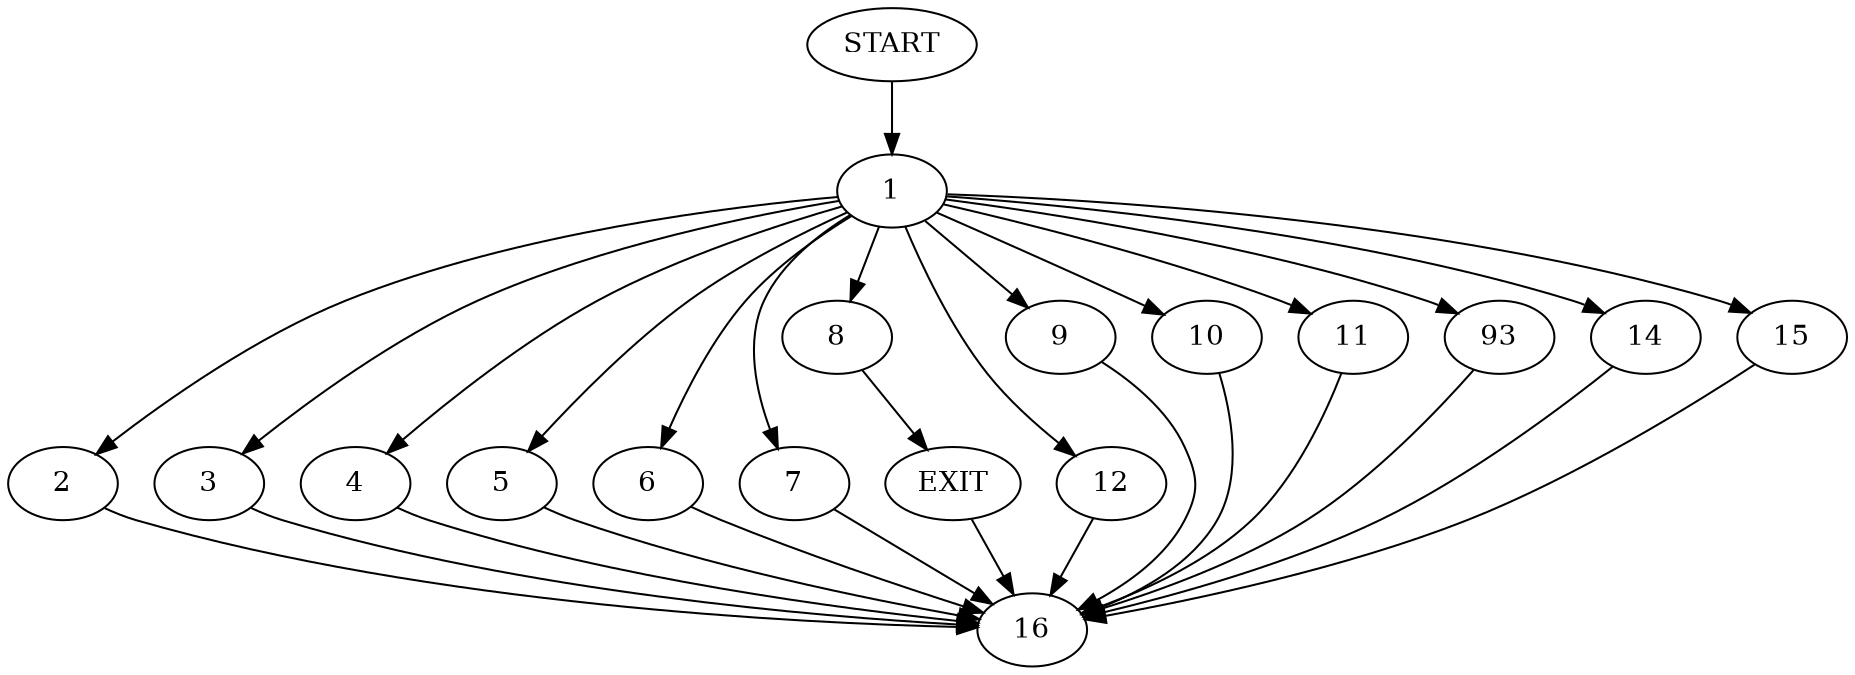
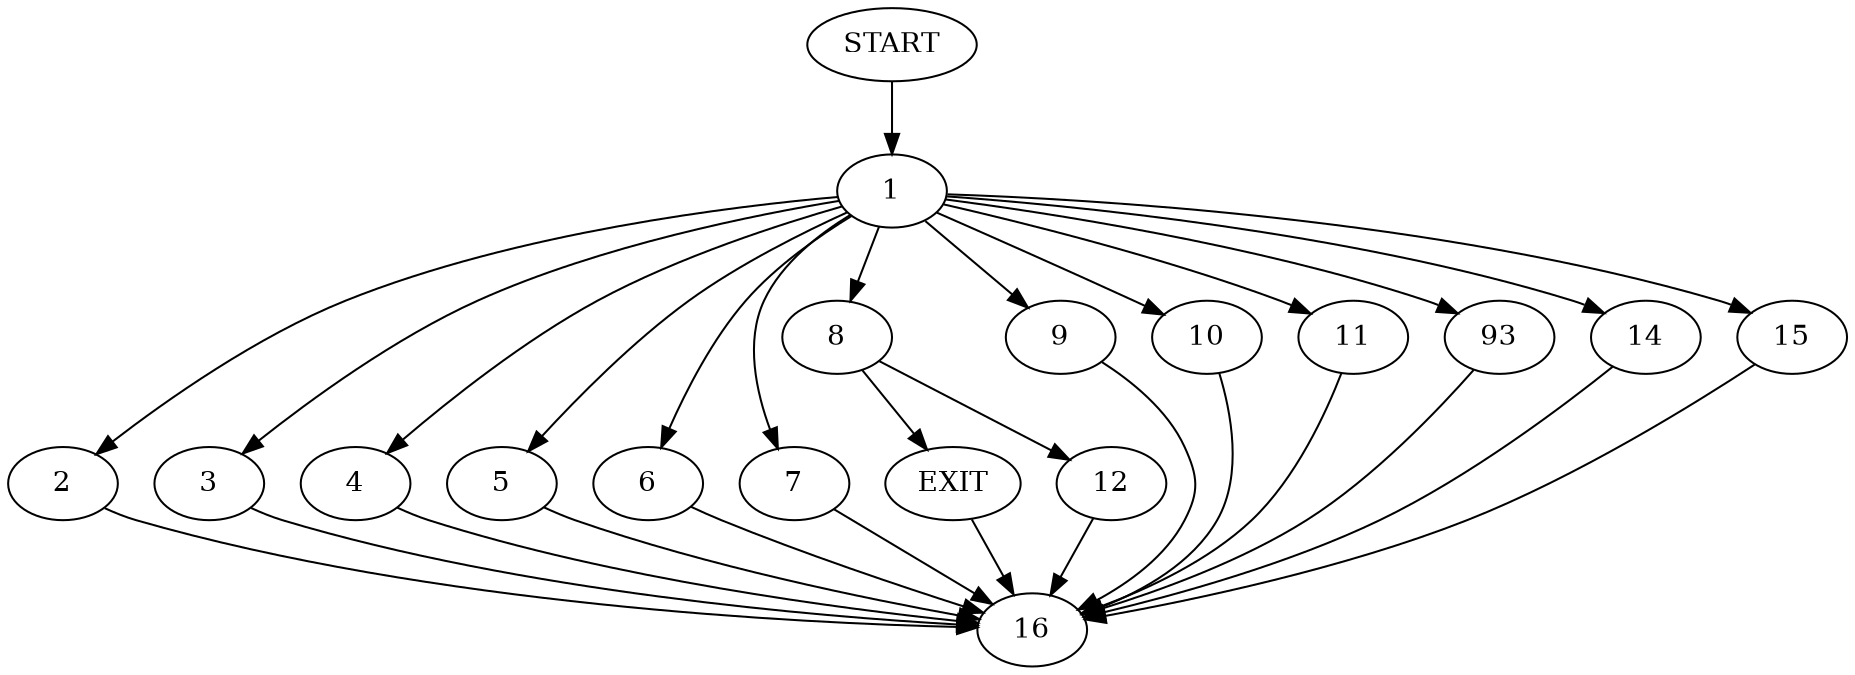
edge "1" -> "12": now "8" -> "12"
